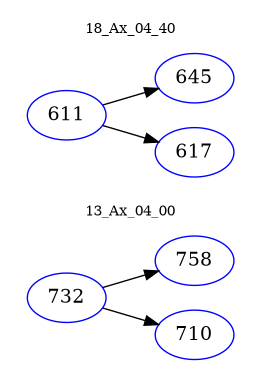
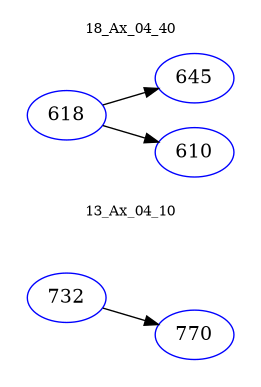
node "611": label "611" -> "618"
node "617": label "617" -> "610"
cluster "13_Ax_04_00": label "13_Ax_04_00" -> "13_Ax_04_10"
node "758": removed
node "710": label "710" -> "770"
